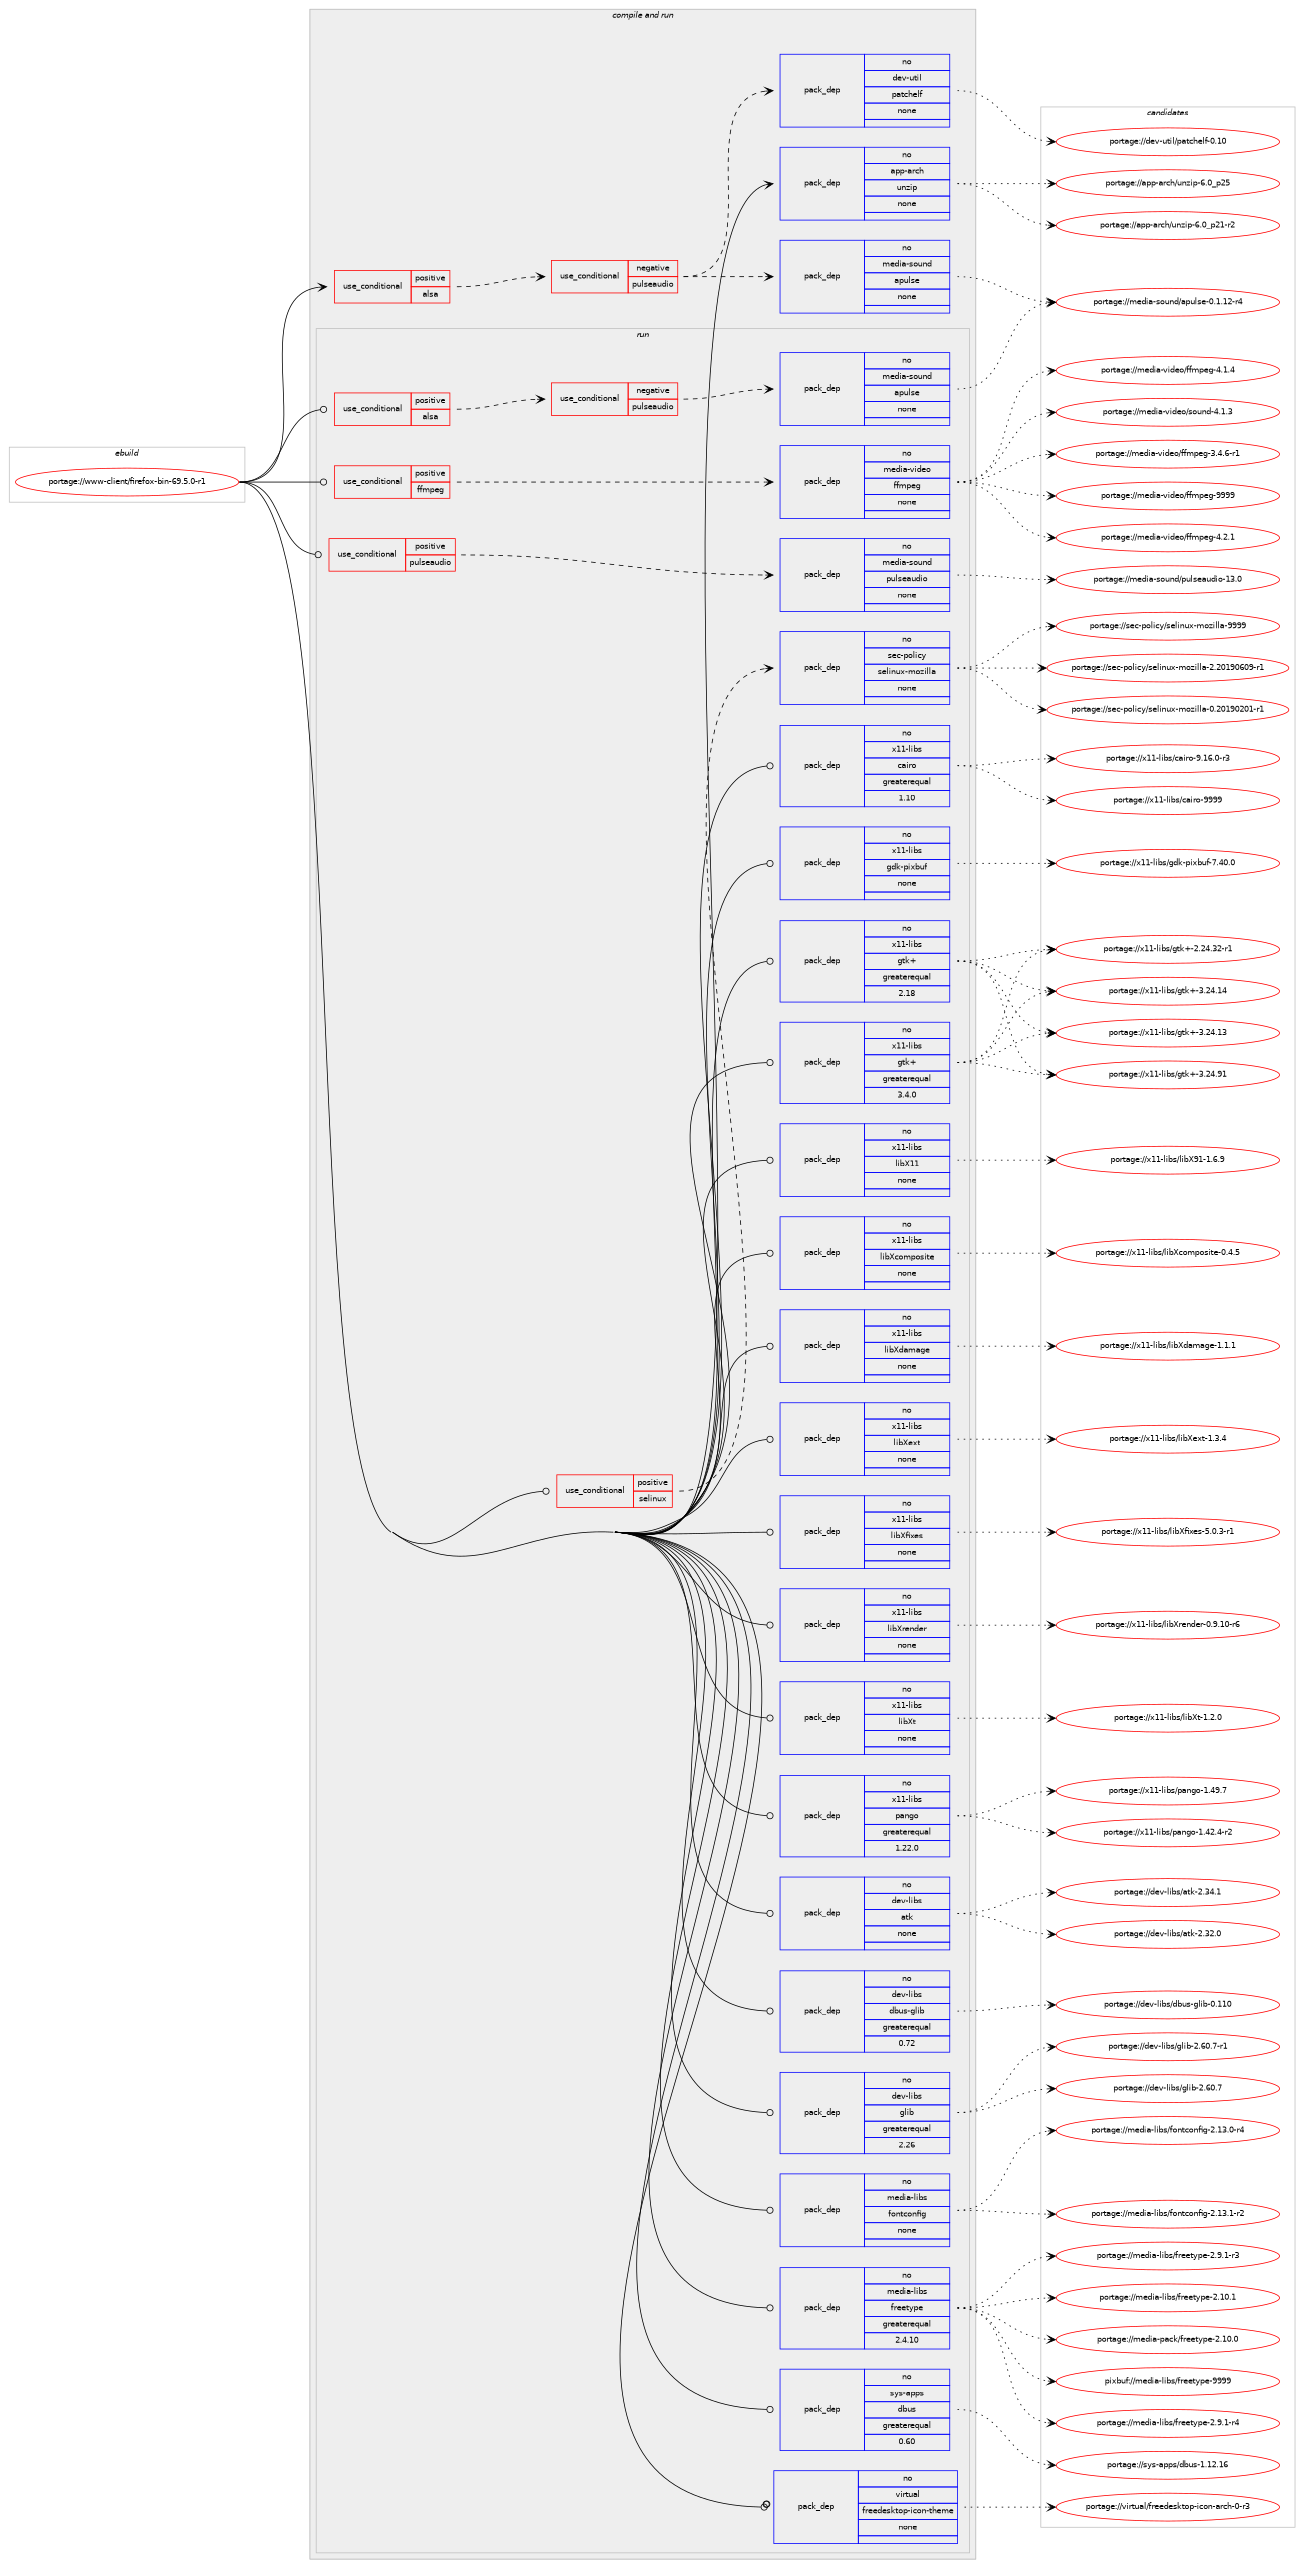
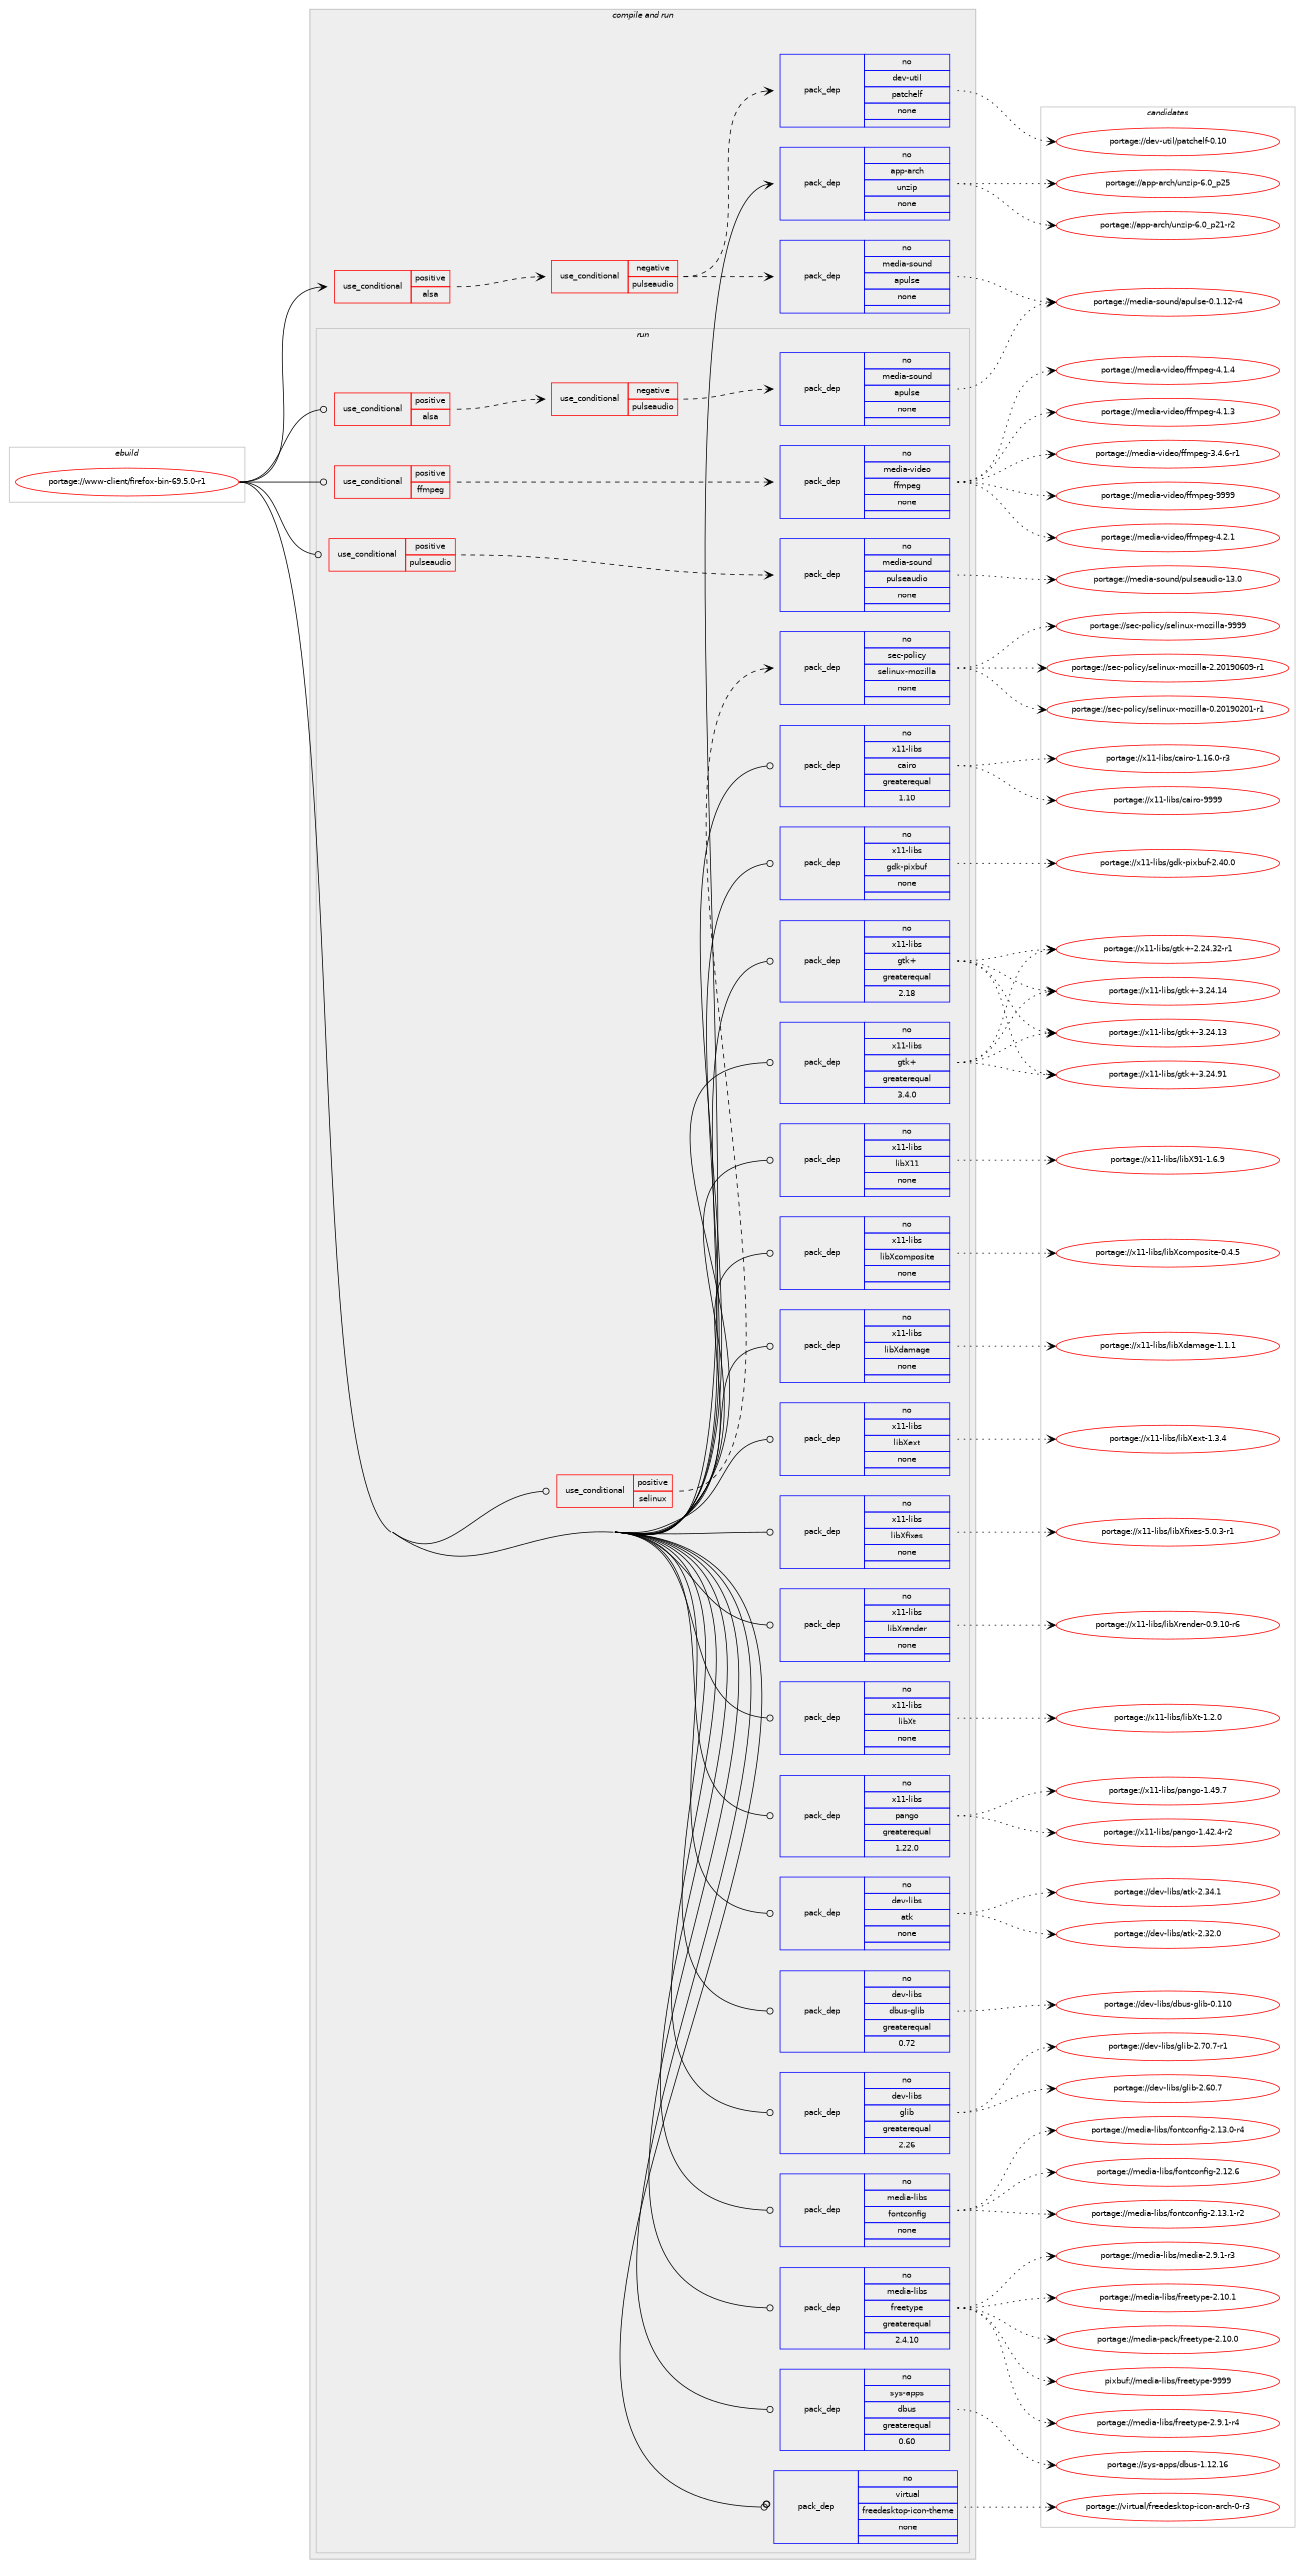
node "portage://media-video/sound-4.1.3": label "portage://media-video/sound-4.1.3" -> "portage://media-video/ffmpeg-4.1.3"
node "portage://x11-libs/cairo-9.16.0-r3": label "portage://x11-libs/cairo-9.16.0-r3" -> "portage://x11-libs/cairo-1.16.0-r3"
node "portage://x11-libs/gdk-pixbuf-7.40.0": label "portage://x11-libs/gdk-pixbuf-7.40.0" -> "portage://x11-libs/gdk-pixbuf-2.40.0"
node "portage://dev-libs/glib-2.60.7-r1": label "portage://dev-libs/glib-2.60.7-r1" -> "portage://dev-libs/glib-2.70.7-r1"
node "portage://media-libs/fontconfig-2.12.6": added
node "portage://media-libs/freetype-2.9.1-r3": label "portage://media-libs/freetype-2.9.1-r3" -> "portage://media-libs/media-2.9.1-r3"
